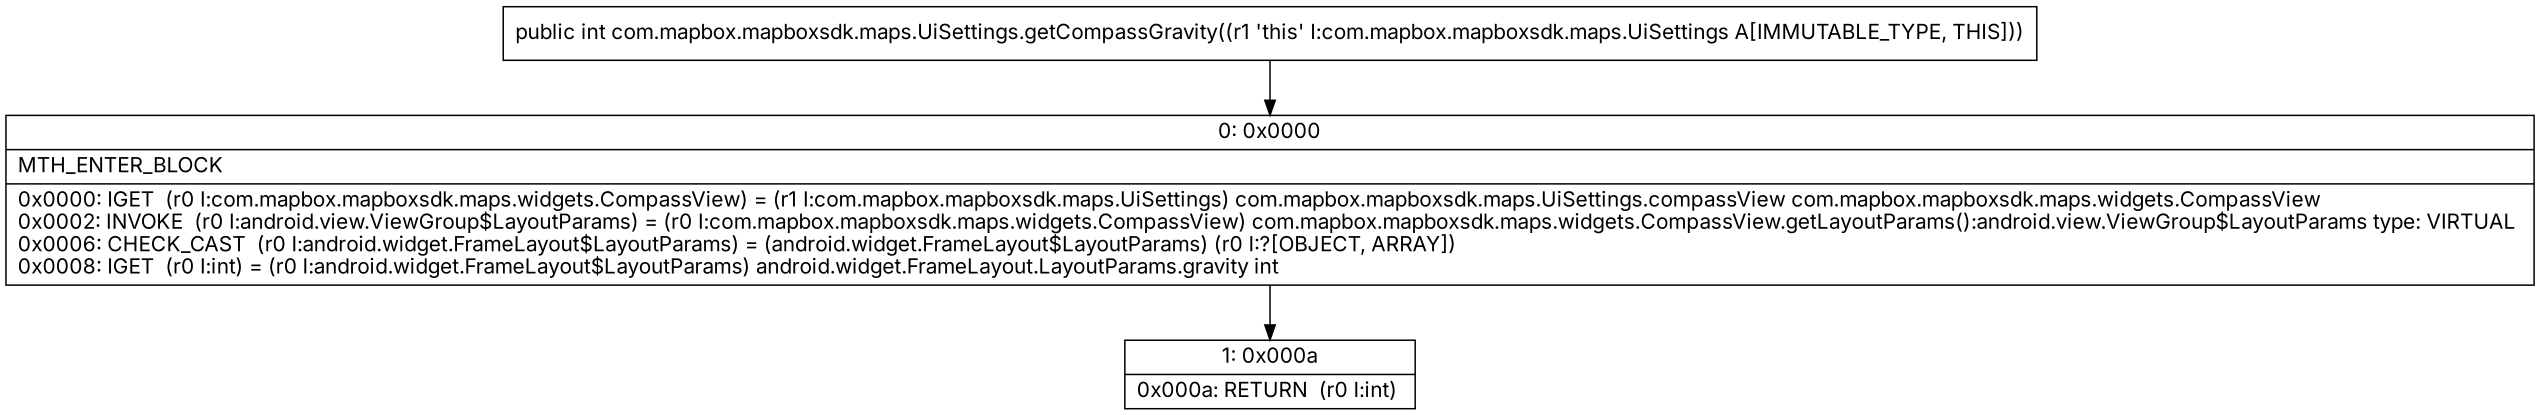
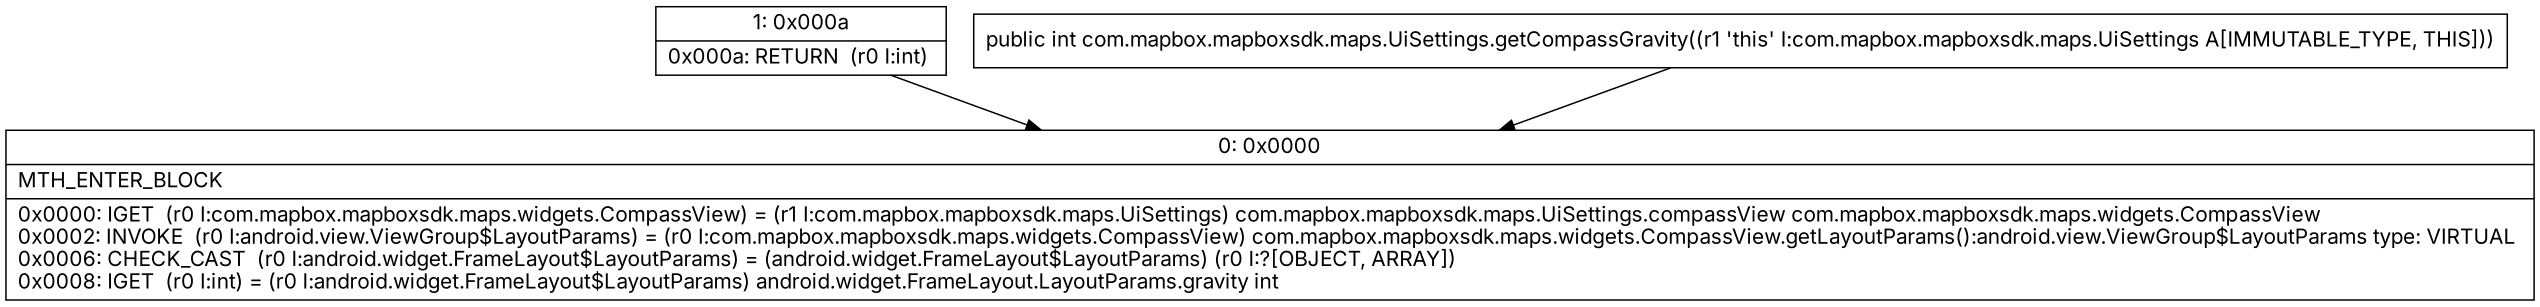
edge "0: 0x0000" -> "1: 0x000a": reversed
